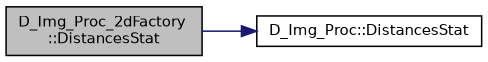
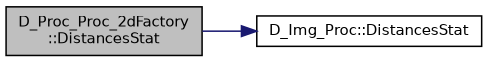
node "D_Img_Proc_2dFactory ::DistancesStat": label "D_Img_Proc_2dFactory ::DistancesStat" -> "D_Proc_Proc_2dFactory ::DistancesStat"
